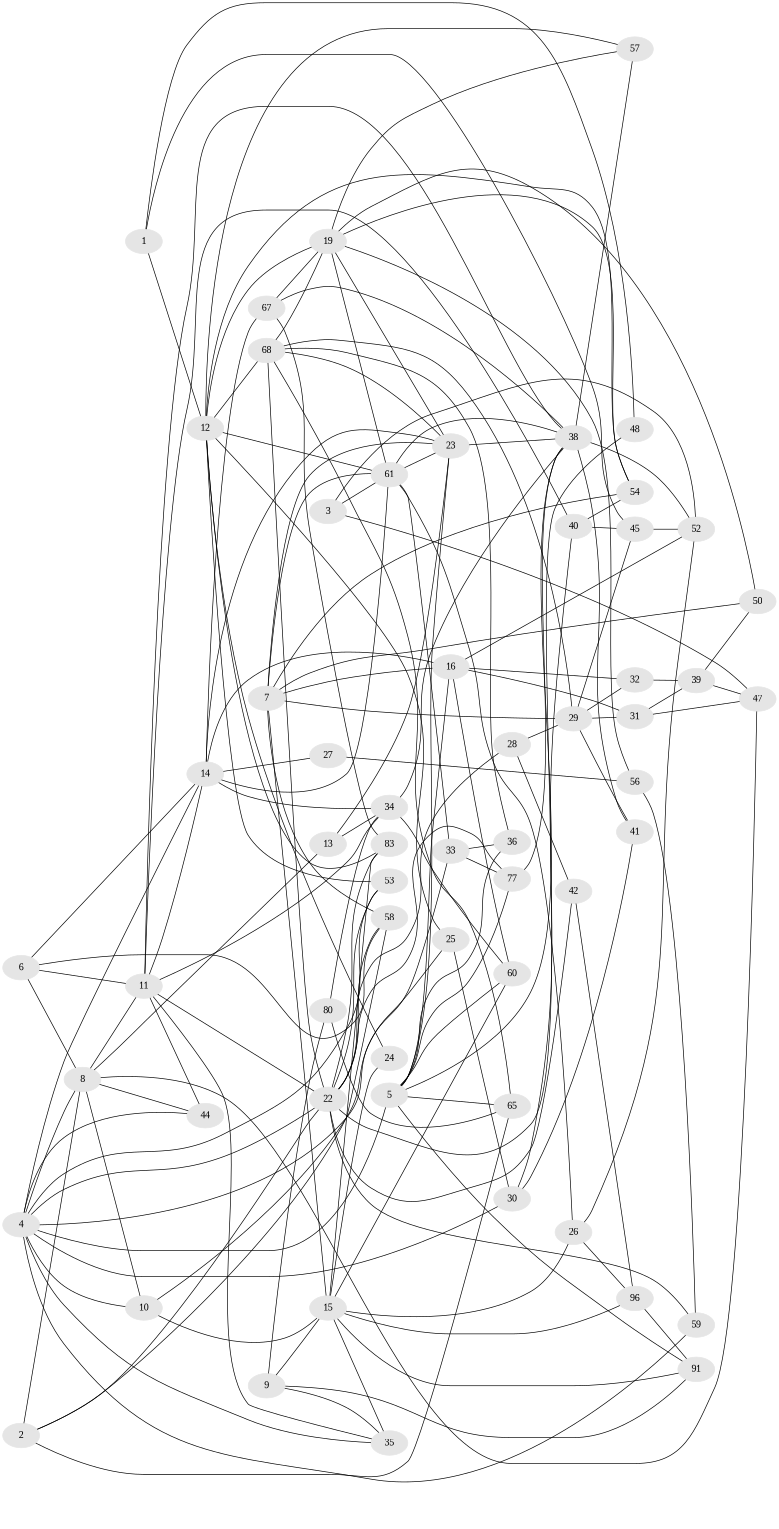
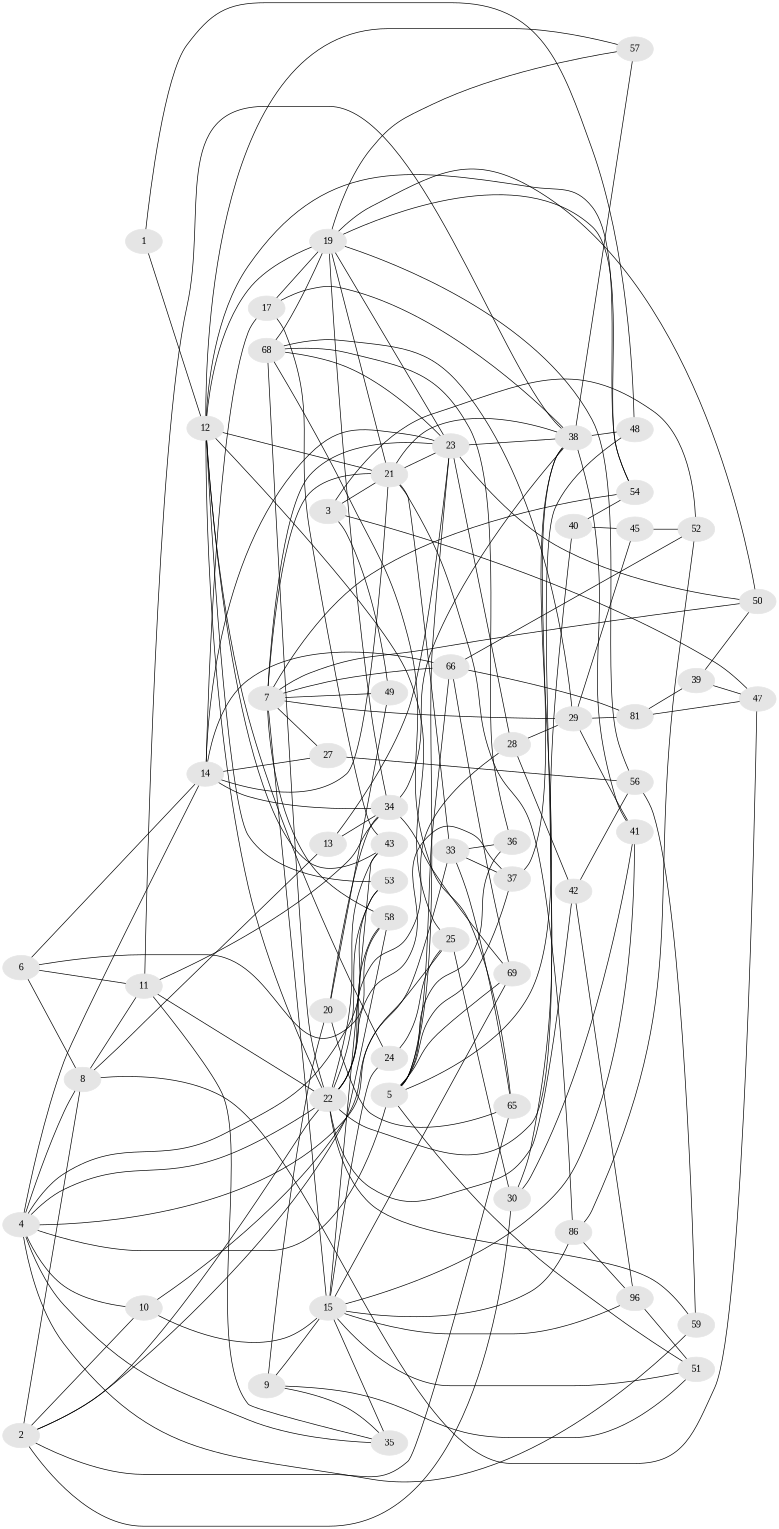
edge "1" -- "45": removed
node "67": label "67" -> "17"
edge "40" -- "11": removed
edge "68" -- "12": now "22" -- "12"
edge "38" -- "52": now "38" -- "48"
node "61": label "61" -> "21"
edge "19" -- "34": added
edge "23" -- "50": added
edge "23" -- "28": added
node "16": label "16" -> "66"
node "32": removed
node "49": added
node "31": label "31" -> "81"
edge "7" -- "27": added
edge "56" -- "42": added
node "83": label "83" -> "43"
node "77": label "77" -> "37"
edge "14" -- "11": removed
node "60": label "60" -> "69"
edge "25" -- "24": added
node "80": label "80" -> "20"
edge "5" -- "65": now "33" -- "65"
node "44": removed
edge "41" -- "15": added
edge "8" -- "10": now "2" -- "10"
node "26": label "26" -> "86"
edge "30" -- "4": now "30" -- "2"
node "91": label "91" -> "51"
